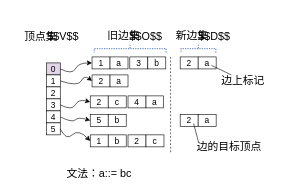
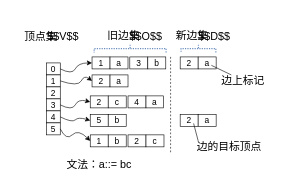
node "0": fillcolor #e1d5e7 -> #ffffff
node "文法：a::= bc": moved (99, 174) -> (99, 165)
